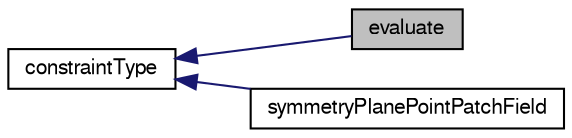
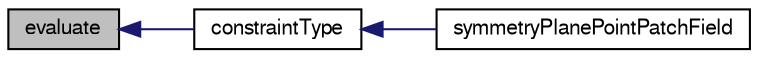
edge "evaluate" -> "constraintType": reversed
